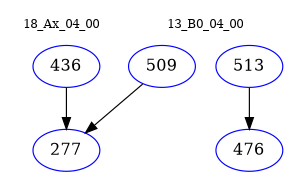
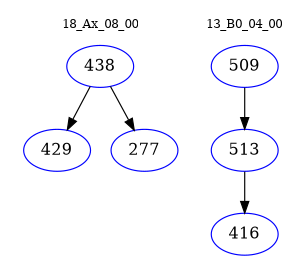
cluster "18_Ax_04_00": label "18_Ax_04_00" -> "18_Ax_08_00"
node "436": label "436" -> "438"
edge "509" -> "277": now "509" -> "513"
node "429": added
node "476": label "476" -> "416"
